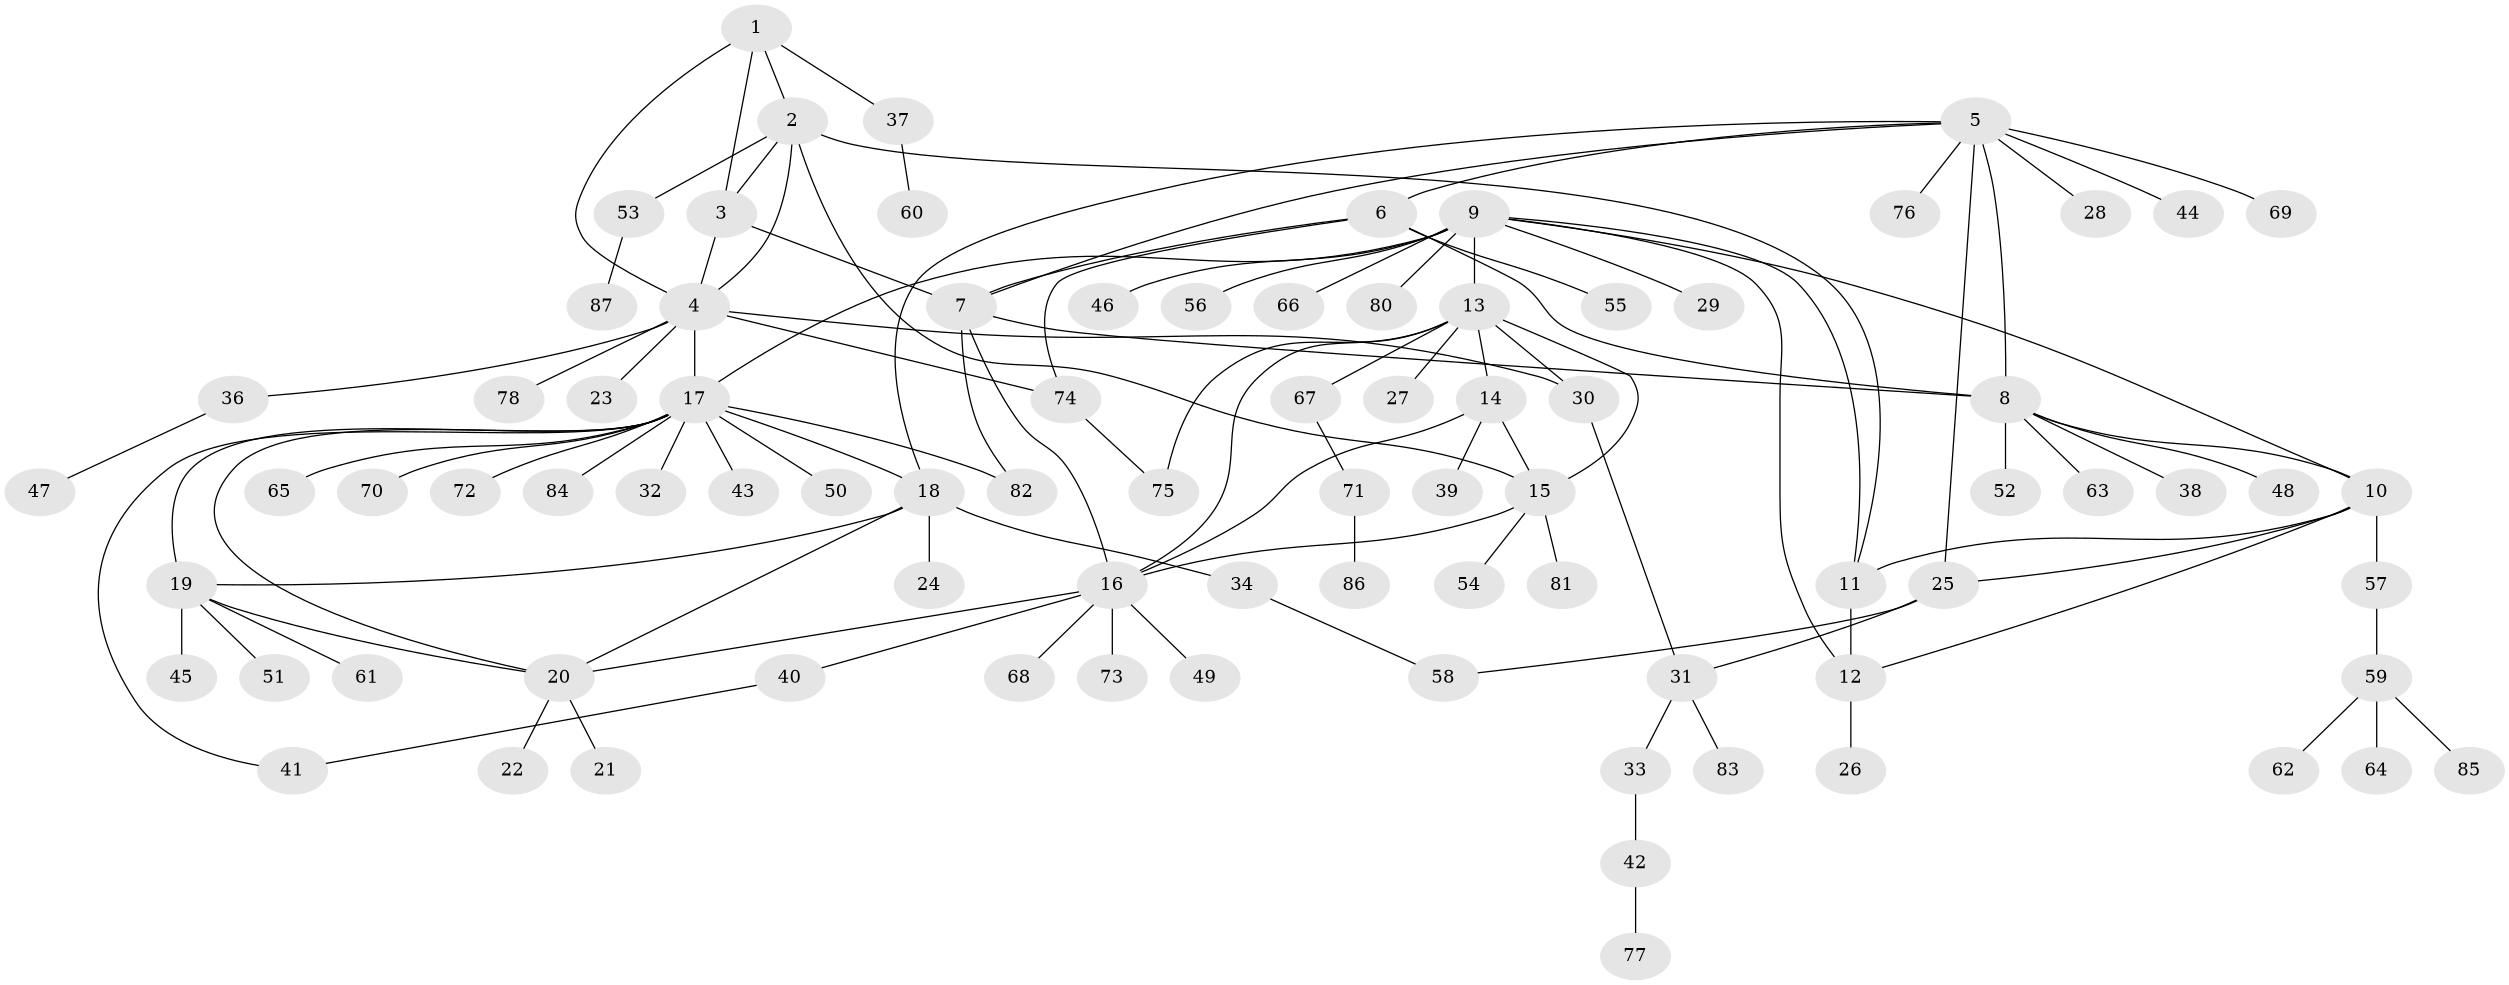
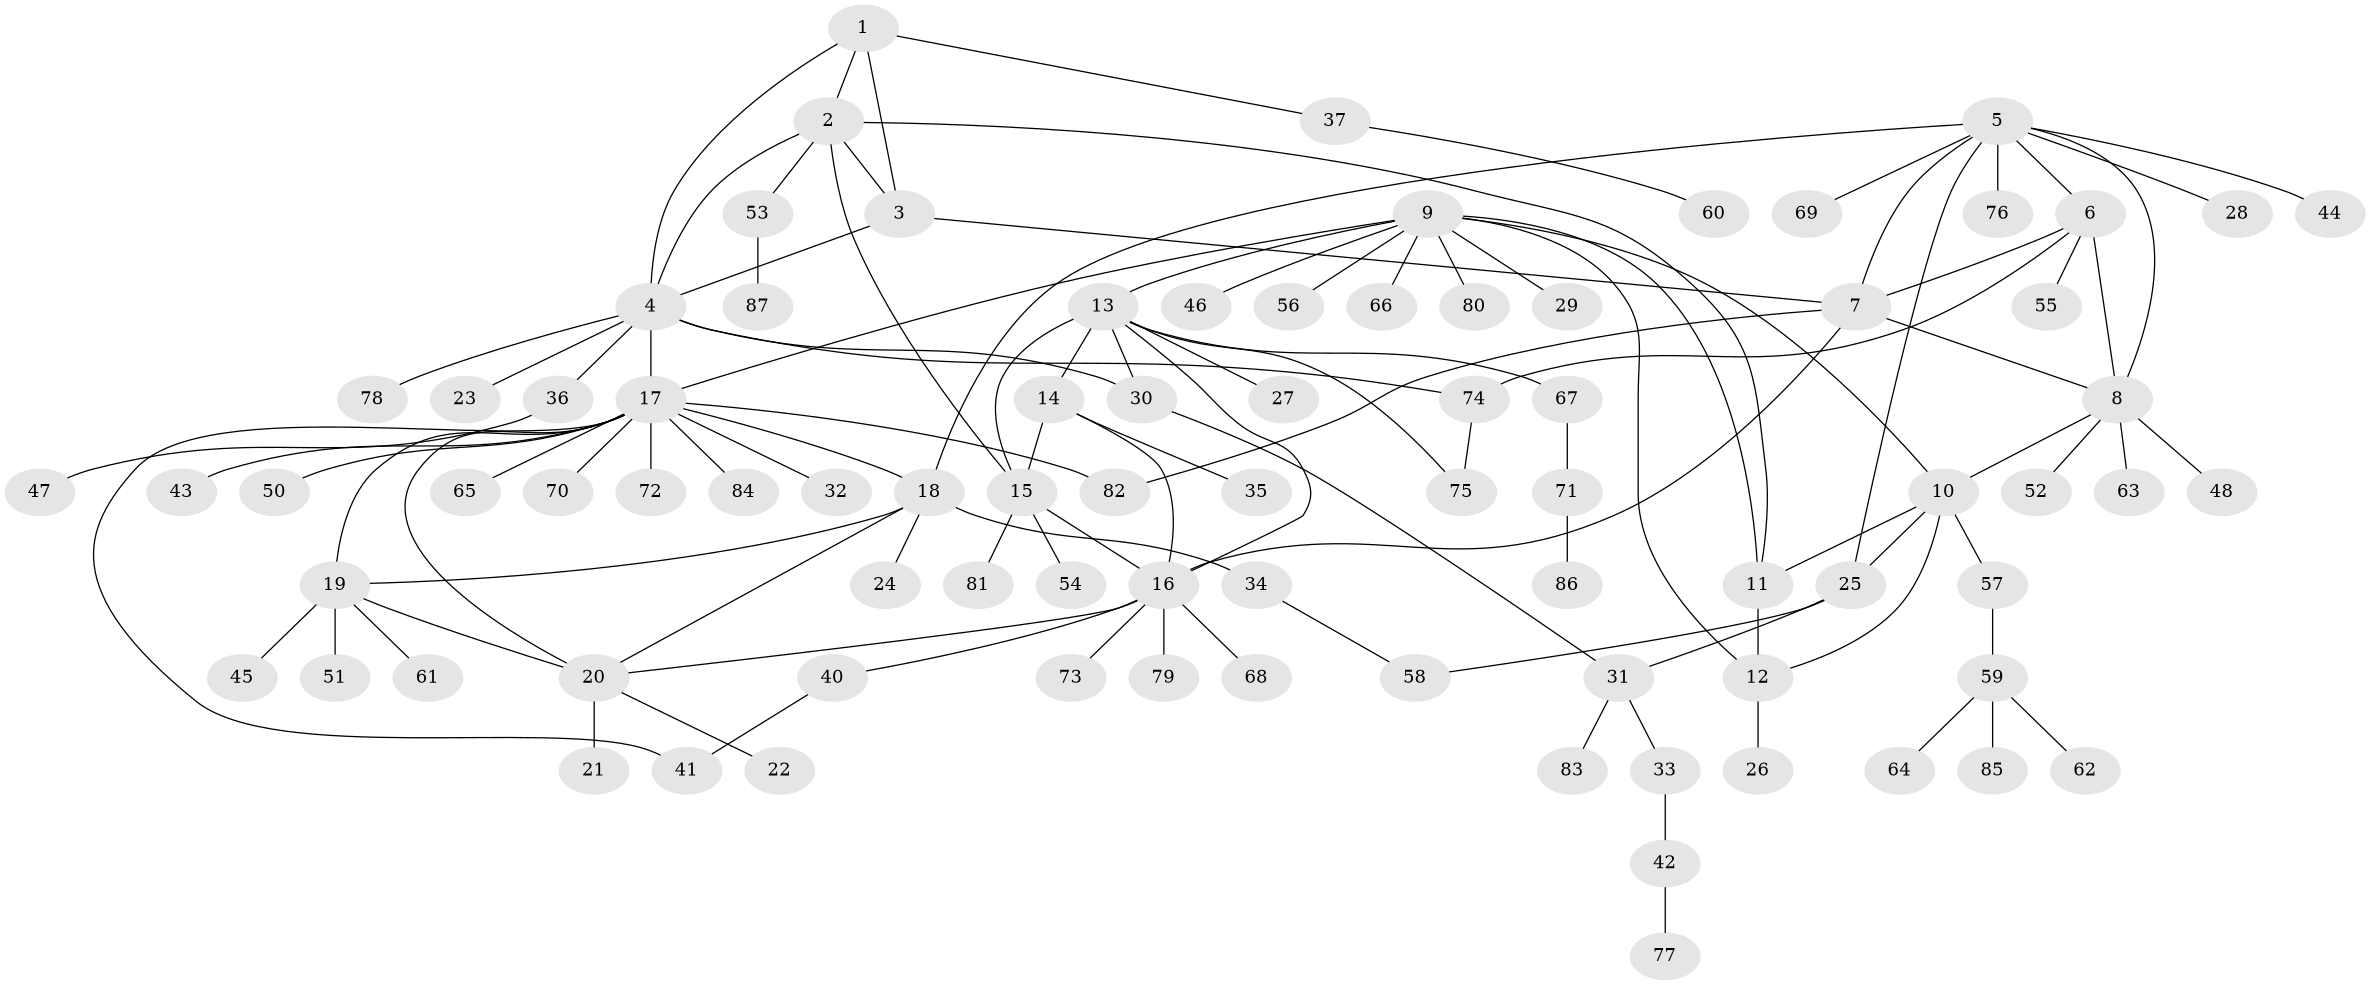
node "39": label "39" -> "35"
node "38": removed
node "49": label "49" -> "79"
